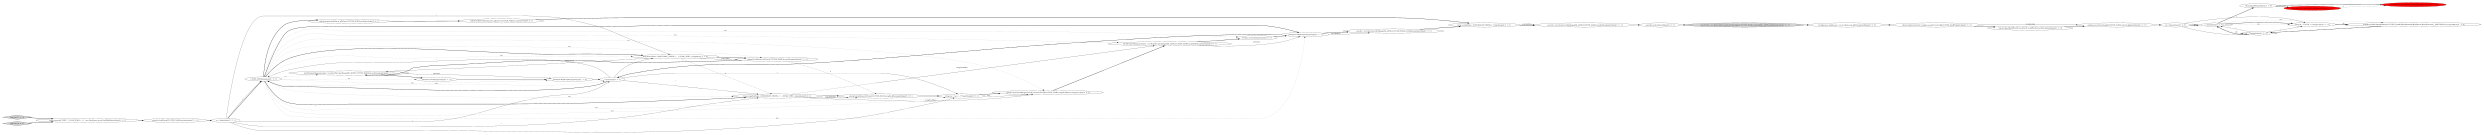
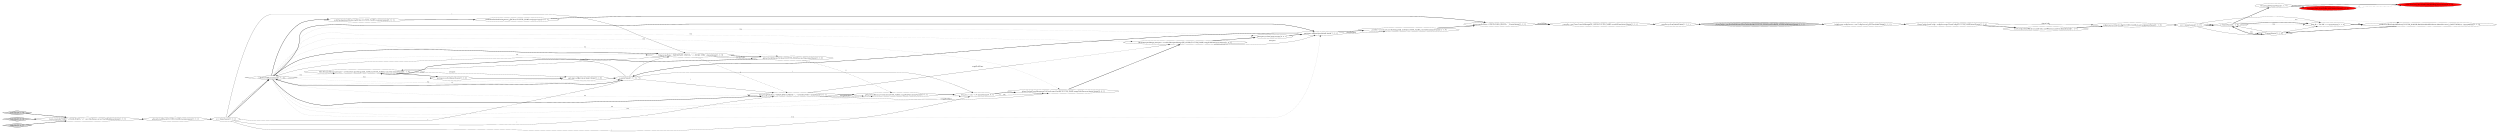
node "i < NUM_NODE@@@6@@@['1', '1', '1']": shape ellipse -> diamond
node "beforeClass['0', '1', '0']": added
